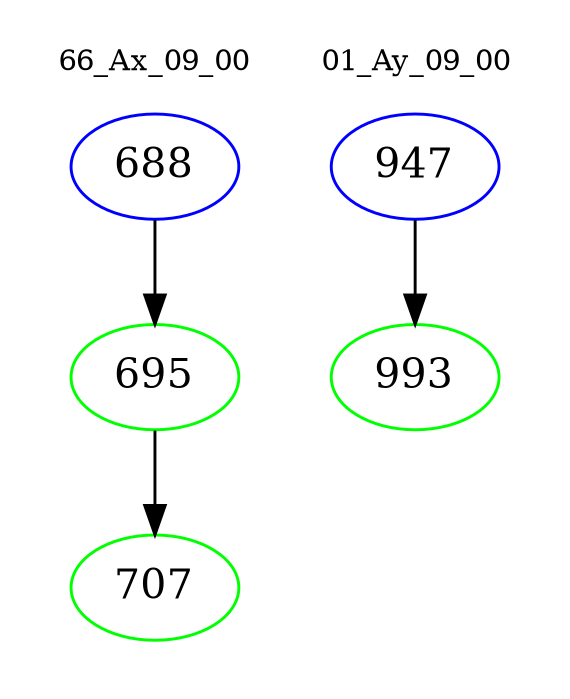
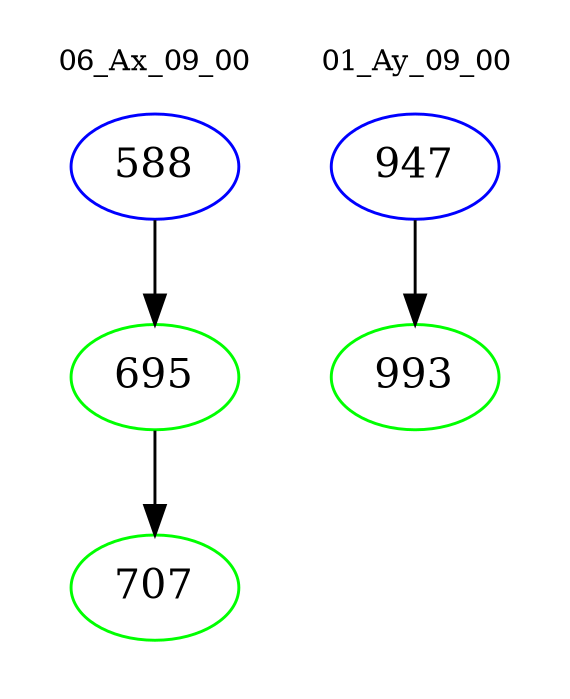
cluster "66_Ax_09_00": label "66_Ax_09_00" -> "06_Ax_09_00"
node "688": label "688" -> "588"
